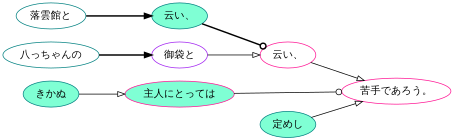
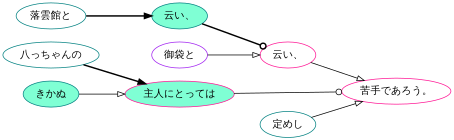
edge "八っちゃんの" -> "御袋と": now "八っちゃんの" -> "主人にとっては"
node "定めし": fillcolor aquamarine -> white
